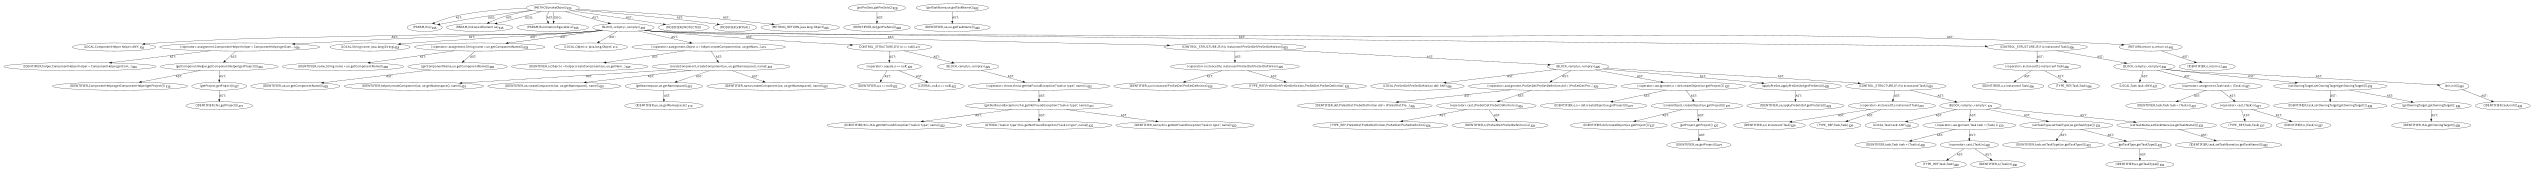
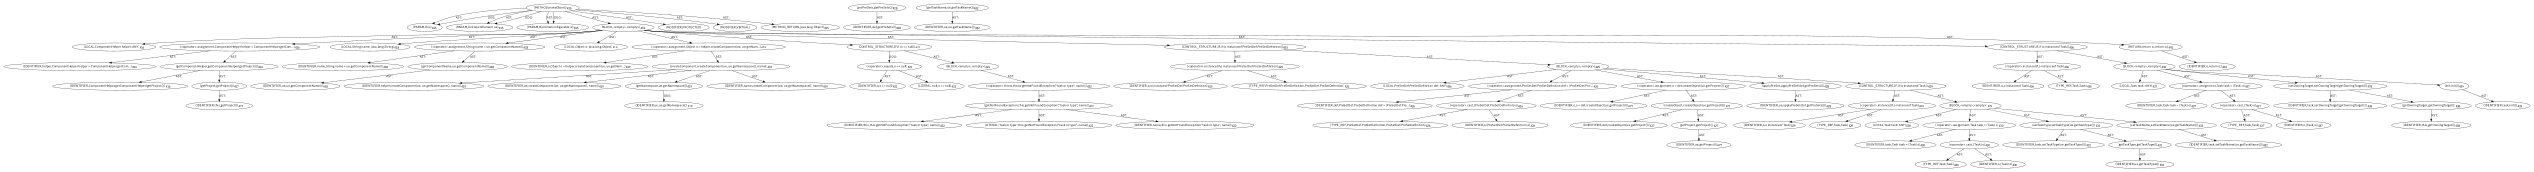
edge "(CONTROL_STRUCTURE,IF,if (o == null))" -> "(<operator>.equals,o == null)": label "AST: " -> "DDG: "
edge "(getNamespace,ue.getNamespace())" -> "(IDENTIFIER,ue,ue.getNamespace())": label "AST: " -> "DDG: "
